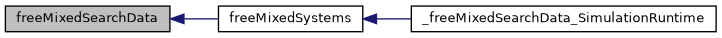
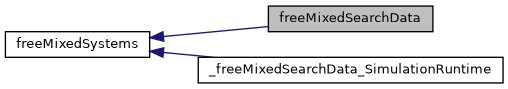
edge "freeMixedSystems" -> "freeMixedSearchData": reversed
